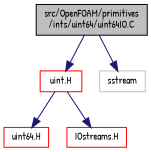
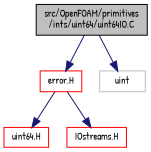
node "uint.H": label "uint.H" -> "error.H"
node "sstream": label "sstream" -> "uint"
